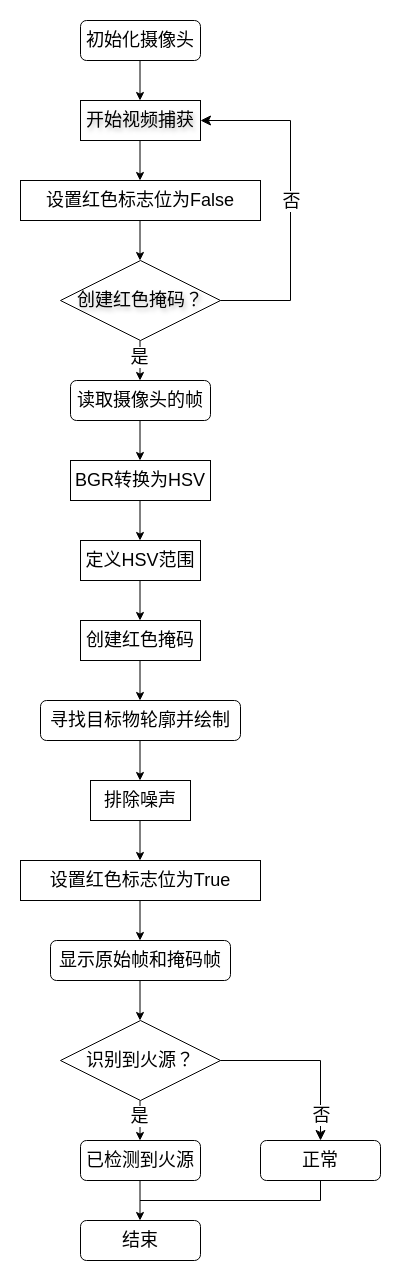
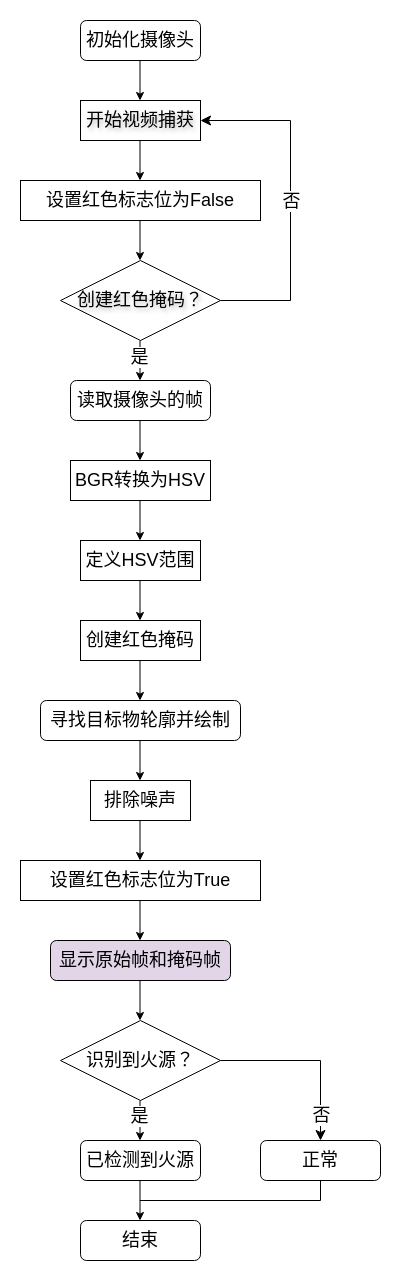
node "显示原始帧和掩码帧": fillcolor #ffffff -> #e1d5e7
